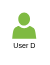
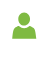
node "User D": removed
